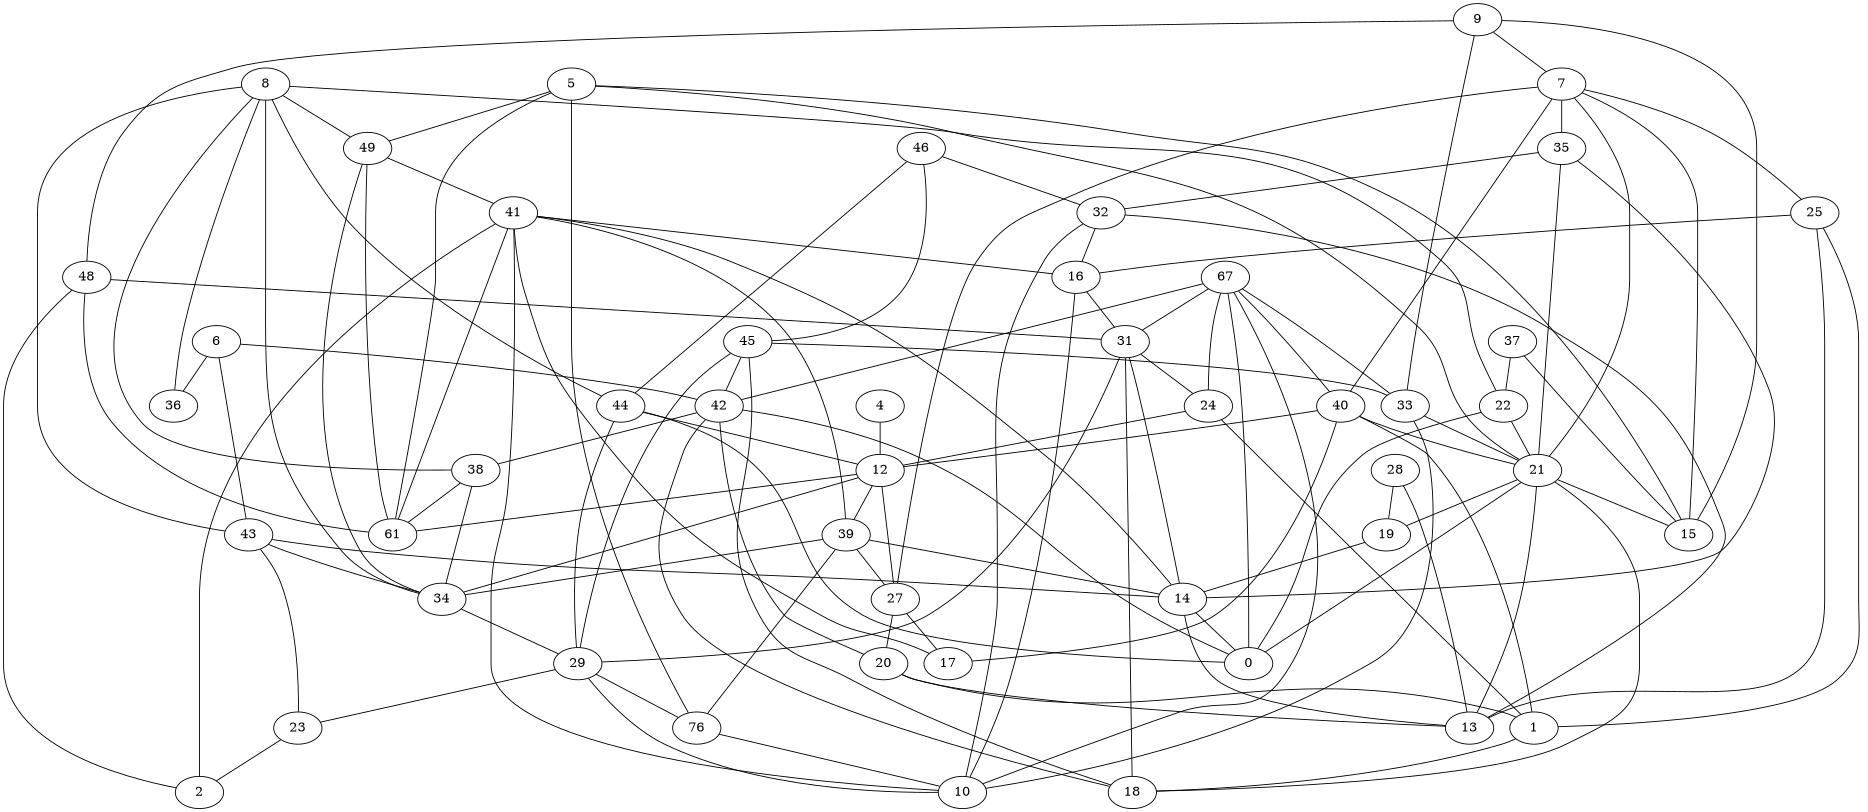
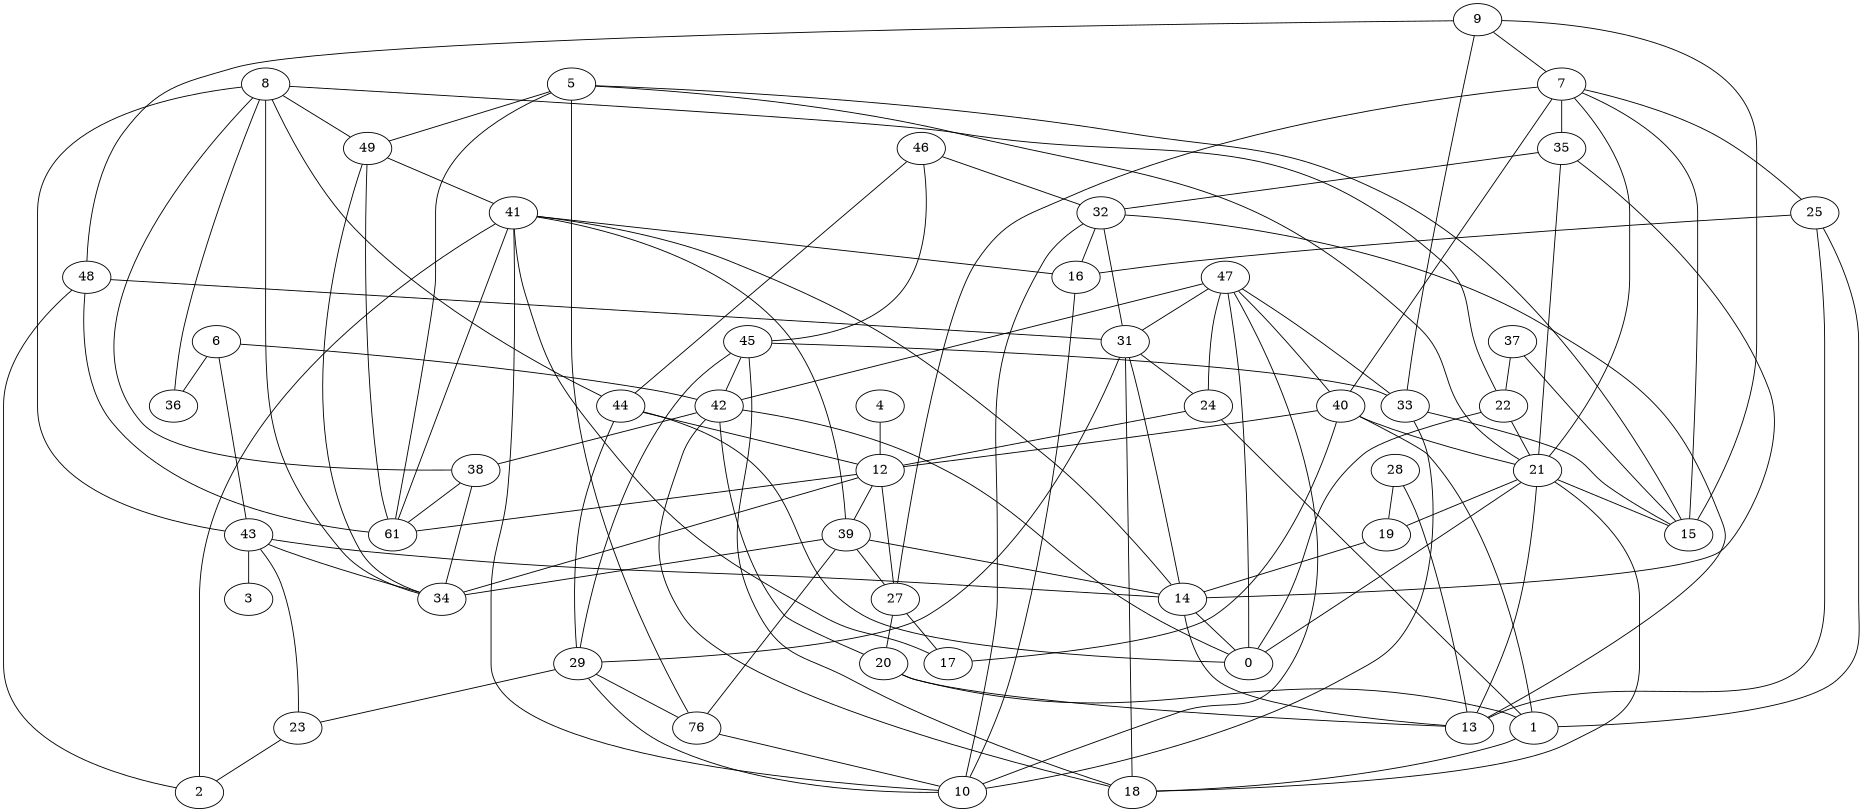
node "67": label "67" -> "47"
edge "16" -- "31": now "32" -- "31"
edge "33" -- "21": now "33" -- "15"
node "3": added
edge "34" -- "29": removed
